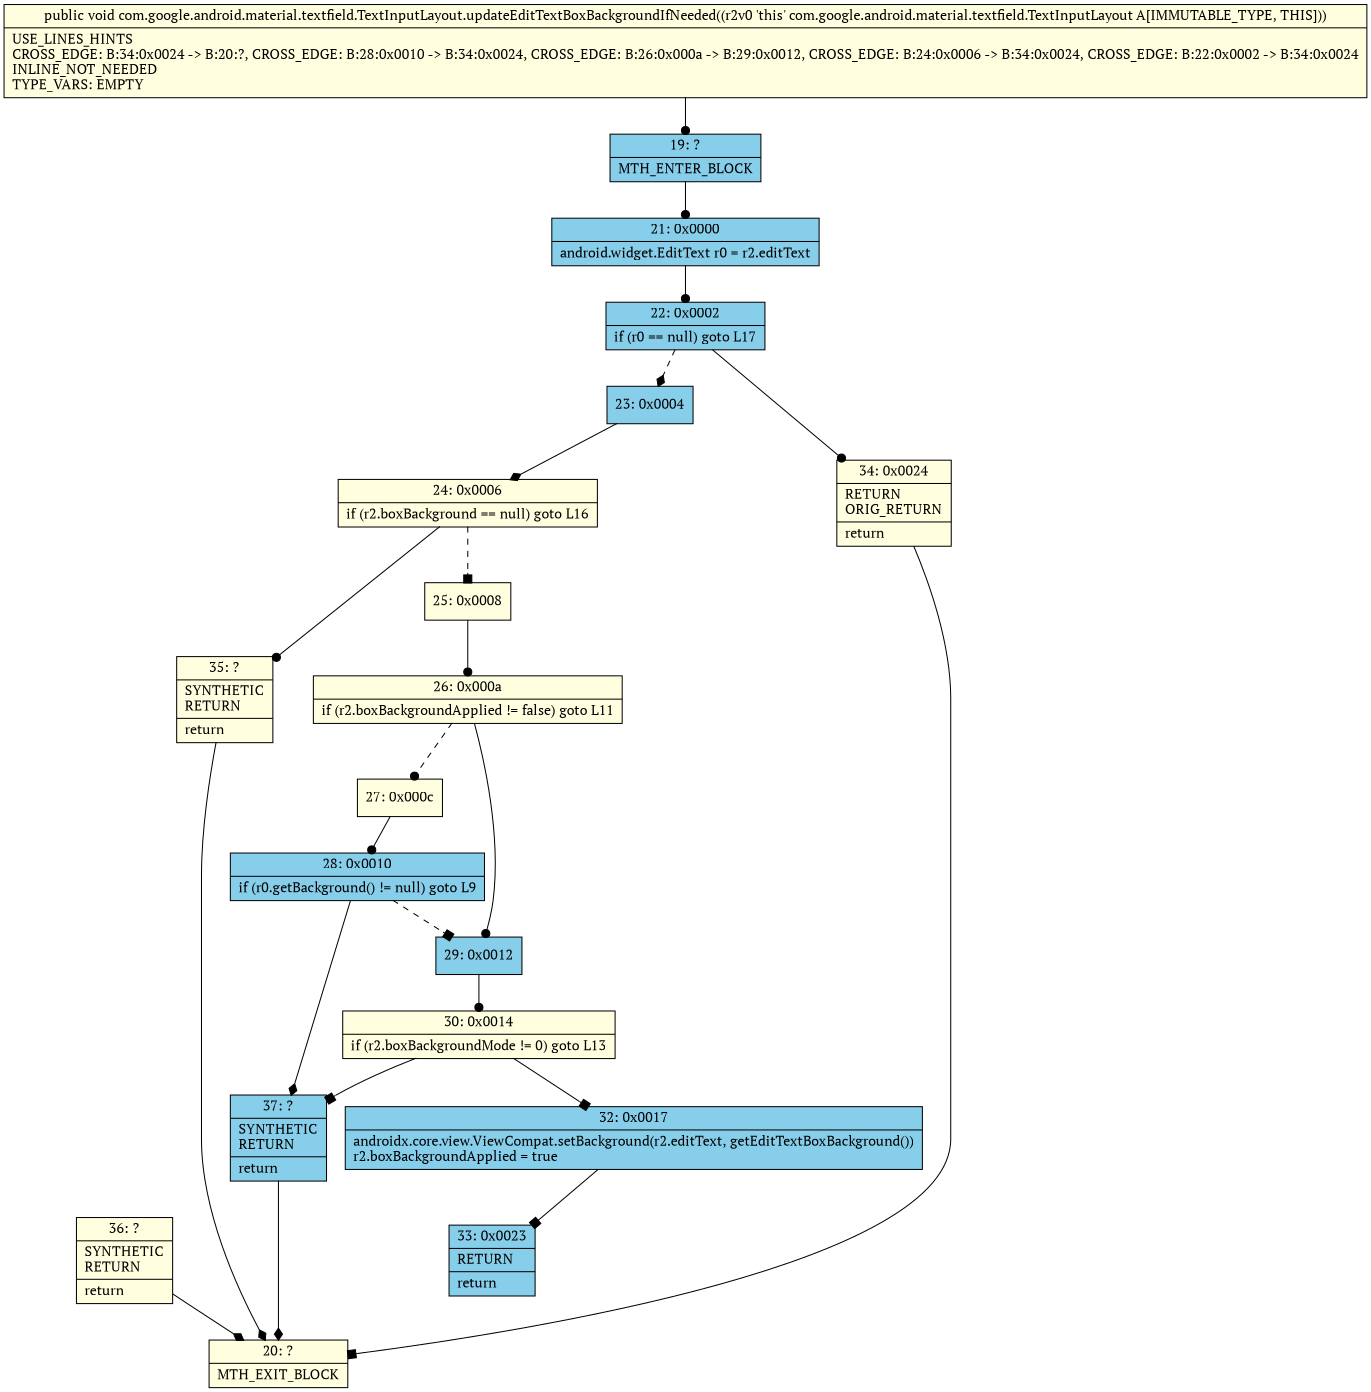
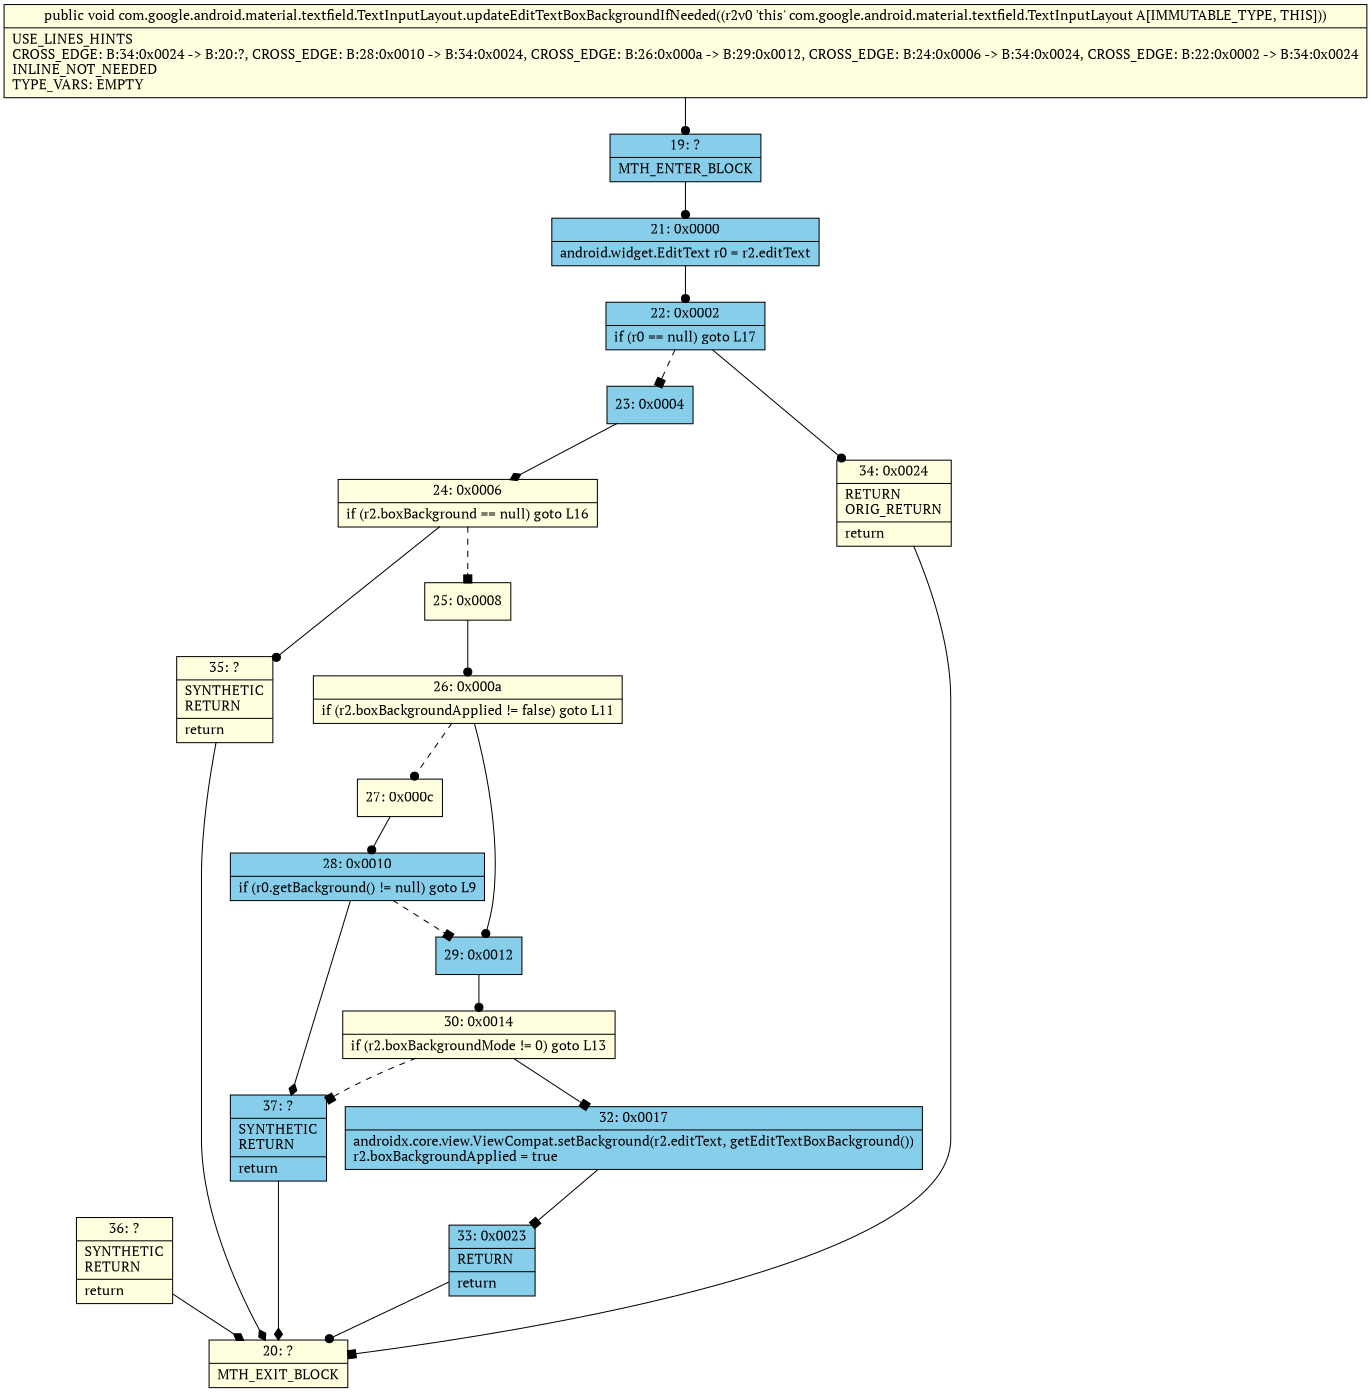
edge "22: 0x0002" -> "23: 0x0004": arrowhead diamond -> box
edge "30: 0x0014" -> "37: ?": style solid -> dashed
edge "33: 0x0023" -> "20: ?": added
